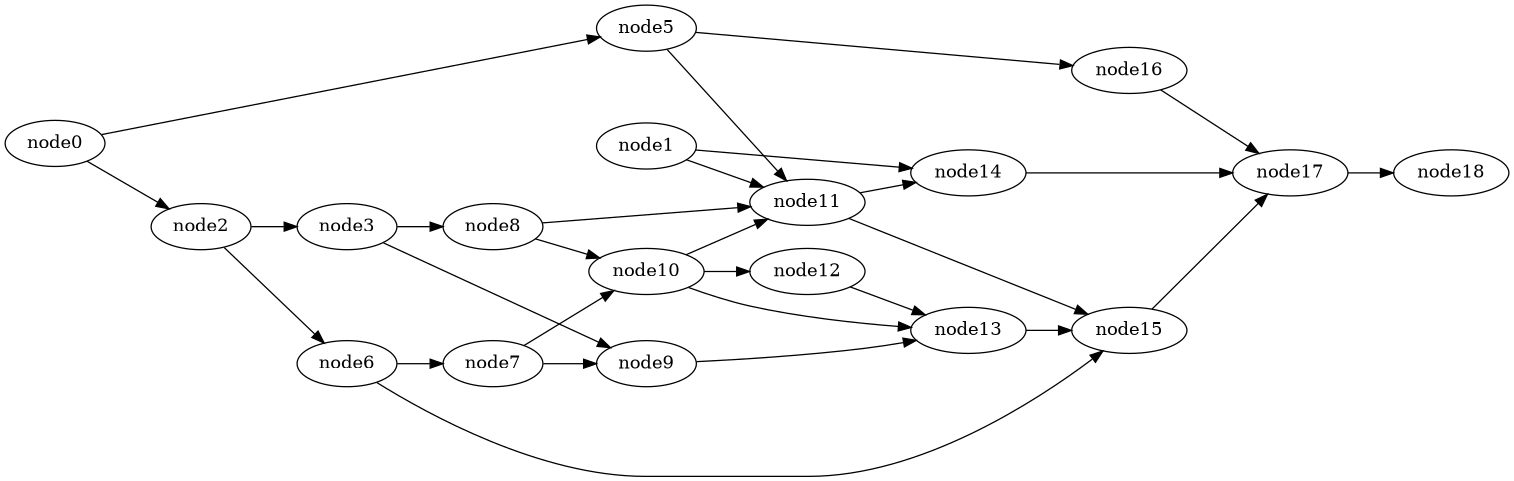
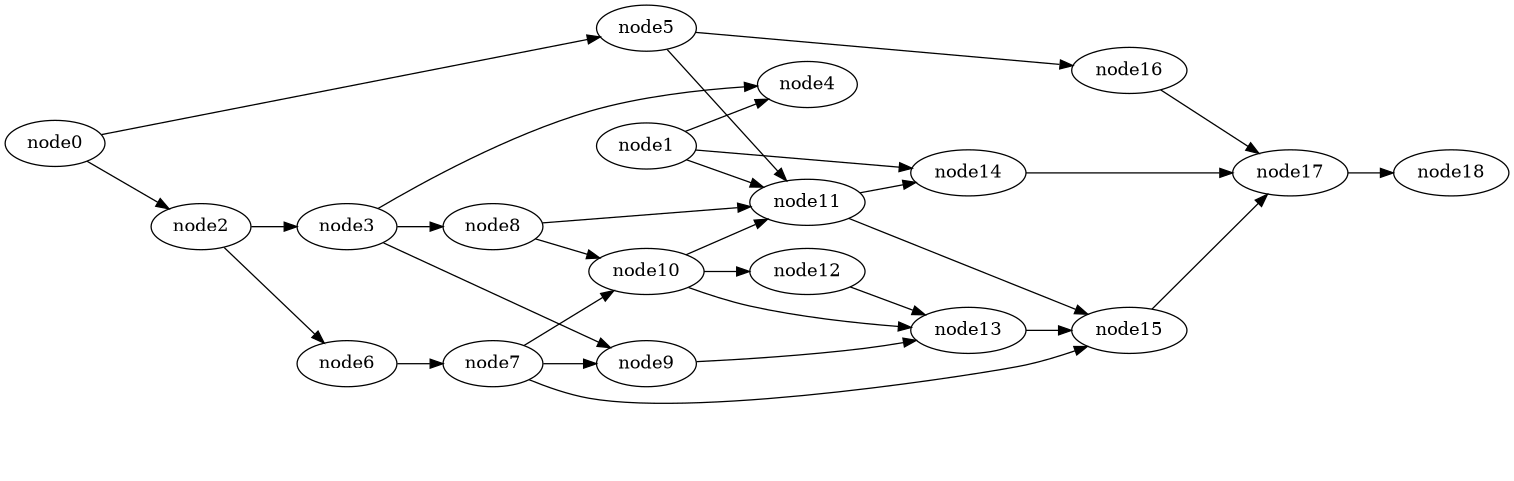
node "node4": added
edge "node6" -> "node15": now "node7" -> "node15"
